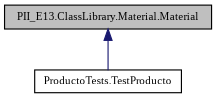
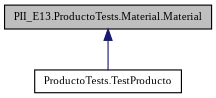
node "PII_E13.ClassLibrary.Material.Material": label "PII_E13.ClassLibrary.Material.Material" -> "PII_E13.ProductoTests.Material.Material"
